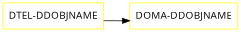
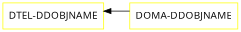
edge "DTEL-DDOBJNAME" -> "DOMA-DDOBJNAME": reversed
